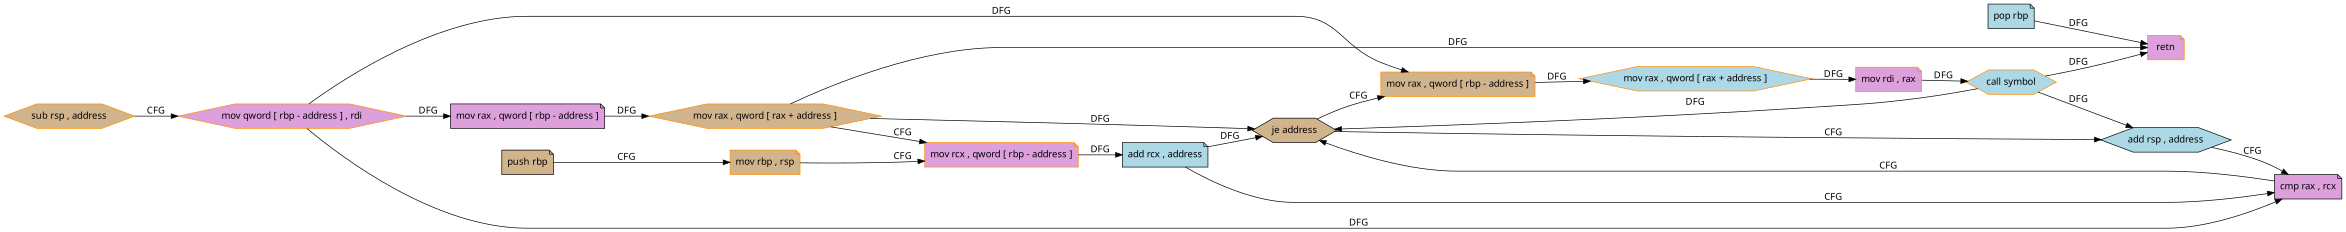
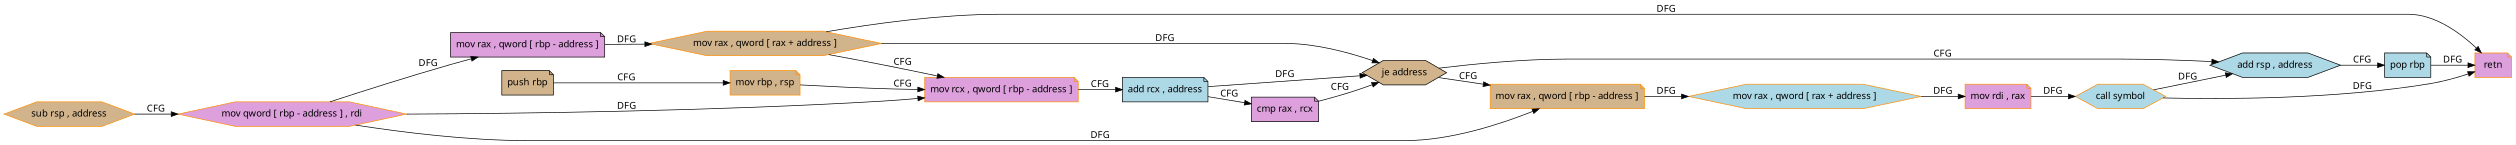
edge "call symbol" -> "je address": removed, label "DFG"
edge "mov rcx , qword [ rbp - address ]" -> "add rcx , address": label "DFG" -> "CFG"
edge "add rsp , address" -> "cmp rax , rcx": now "add rsp , address" -> "pop rbp"
edge "mov qword [ rbp - address ] , rdi" -> "cmp rax , rcx": now "mov qword [ rbp - address ] , rdi" -> "mov rcx , qword [ rbp - address ]"
